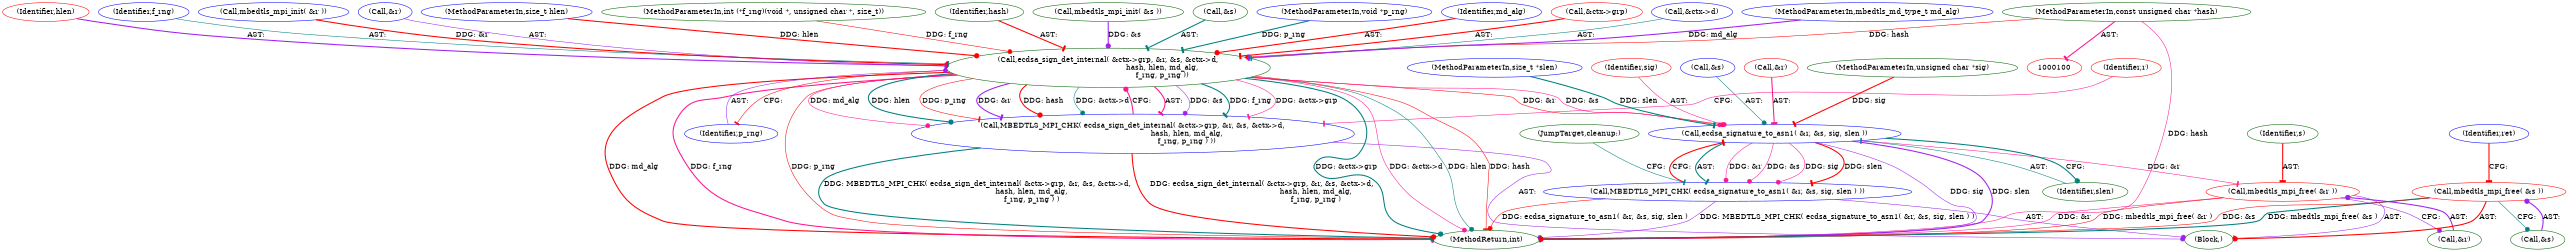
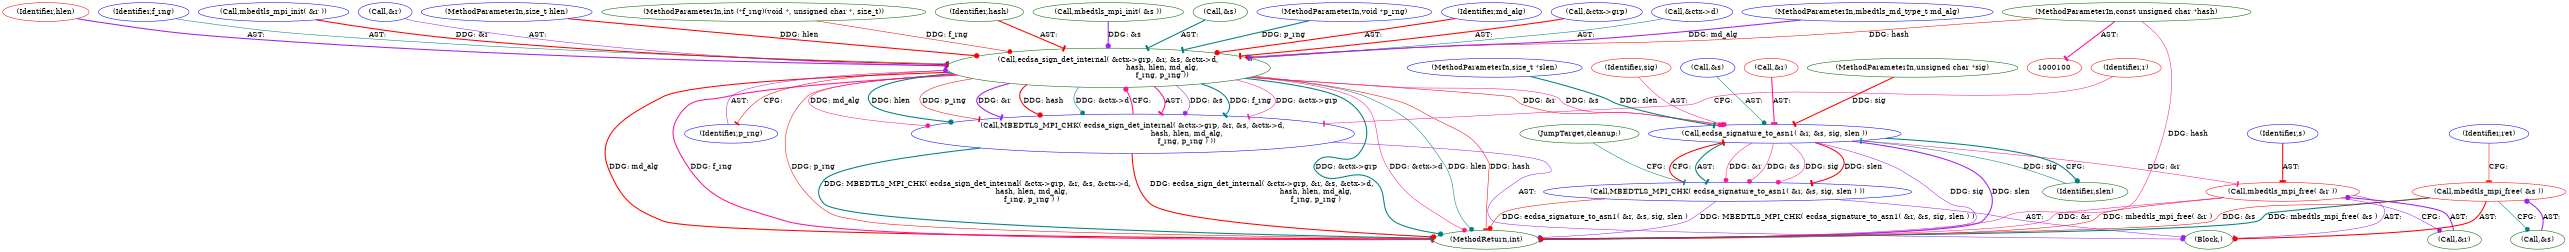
node "(Call,&ctx->grp)": color red -> blue
node "(Identifier,s)": color darkgreen -> blue
edge "(Identifier,ret)" -> "(Call,mbedtls_mpi_free( &s ))": style bold -> solid
edge "(Identifier,slen)" -> "(Call,ecdsa_signature_to_asn1( &r, &s, sig, slen ))": label "AST: " -> "DDG: sig"
